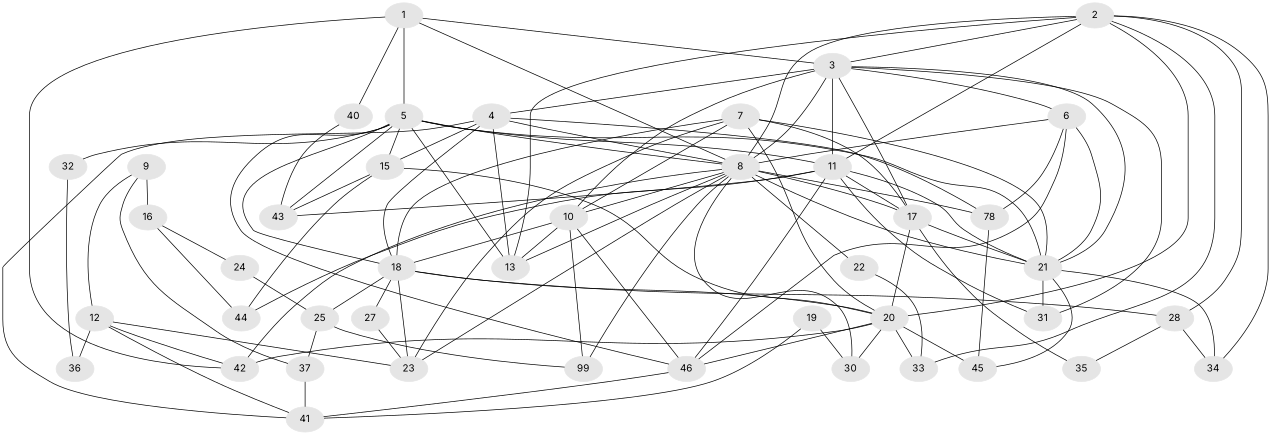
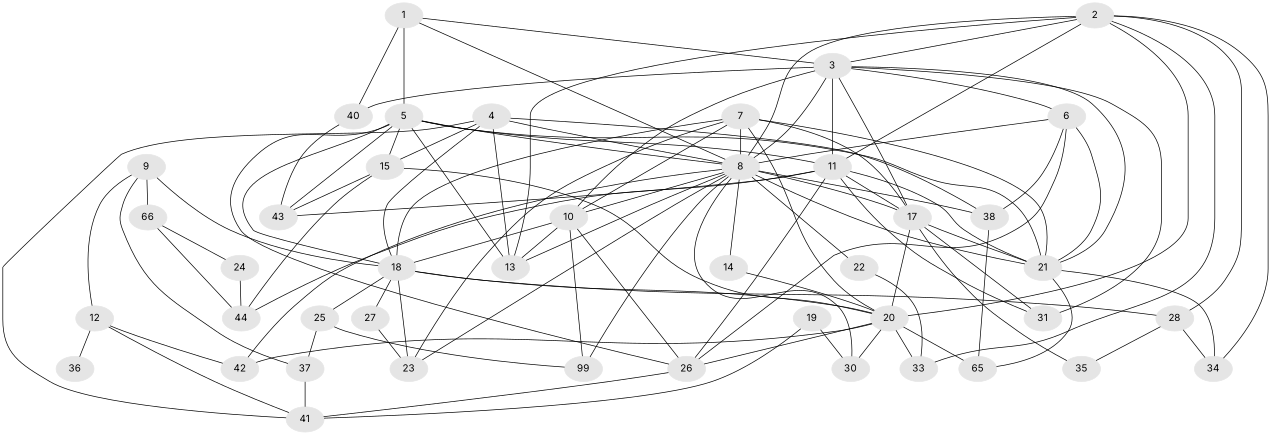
edge "3" -- "4": now "3" -- "40"
edge "1" -- "42": removed
edge "7" -- "8": added
node "32": removed
node "16": label "16" -> "66"
node "78": label "78" -> "38"
edge "9" -- "18": added
node "14": added
edge "24" -- "25": now "24" -- "44"
edge "21" -- "31": now "17" -- "31"
edge "12" -- "23": removed
node "46": label "46" -> "26"
node "45": label "45" -> "65"
